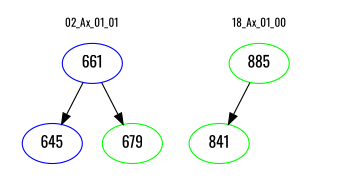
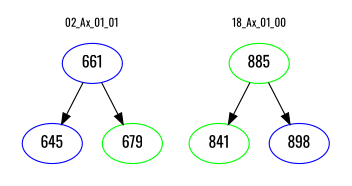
node "898": added
